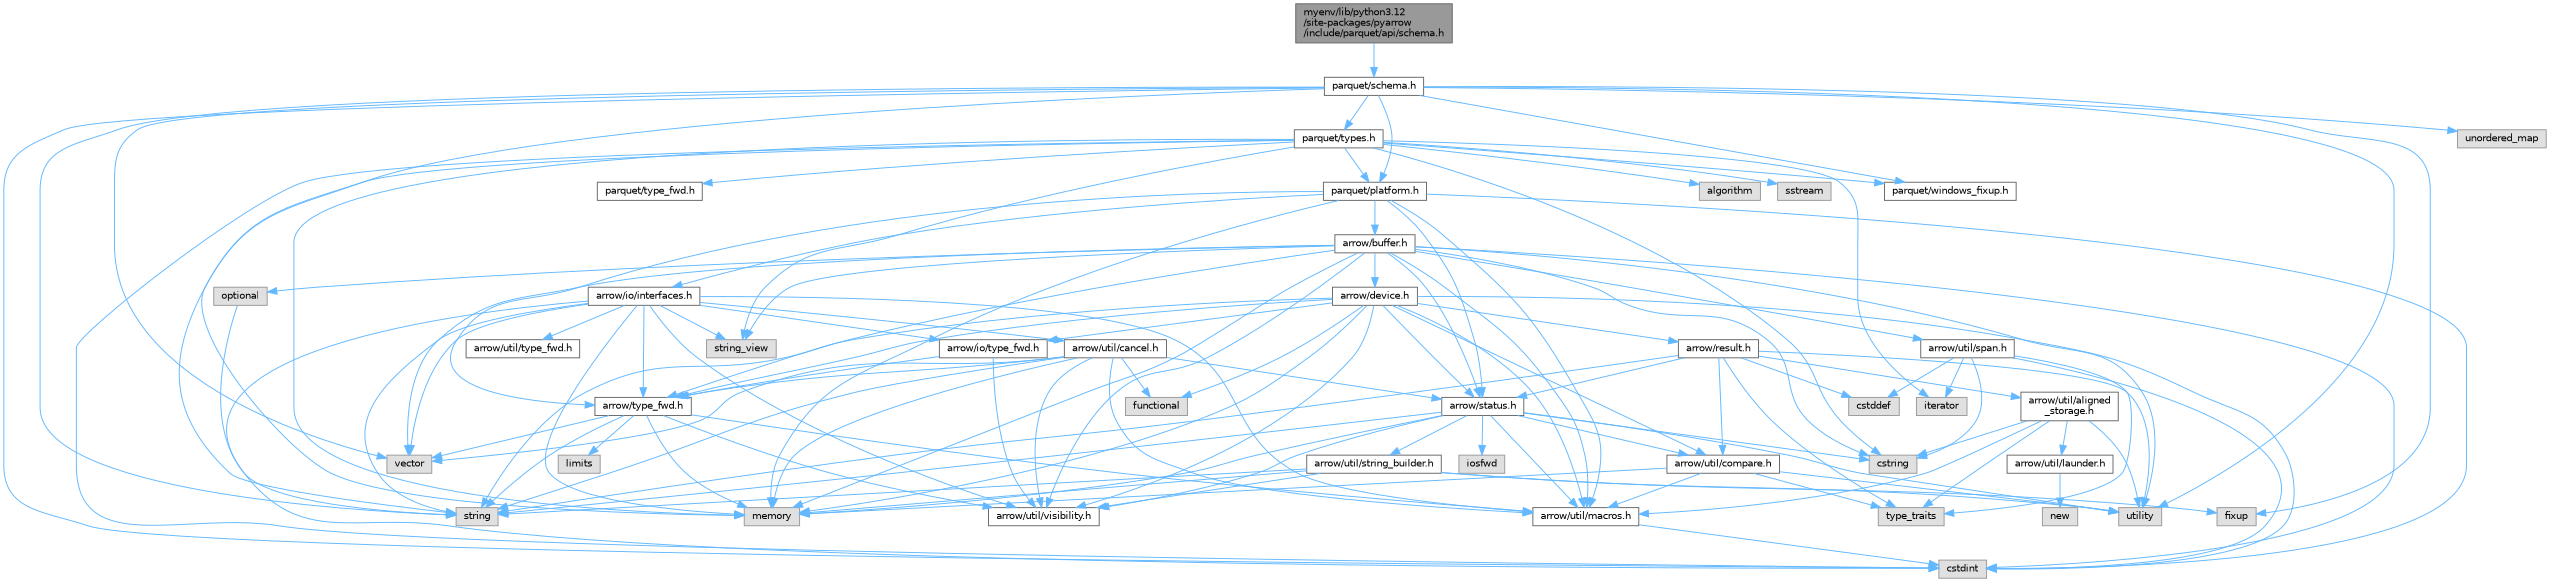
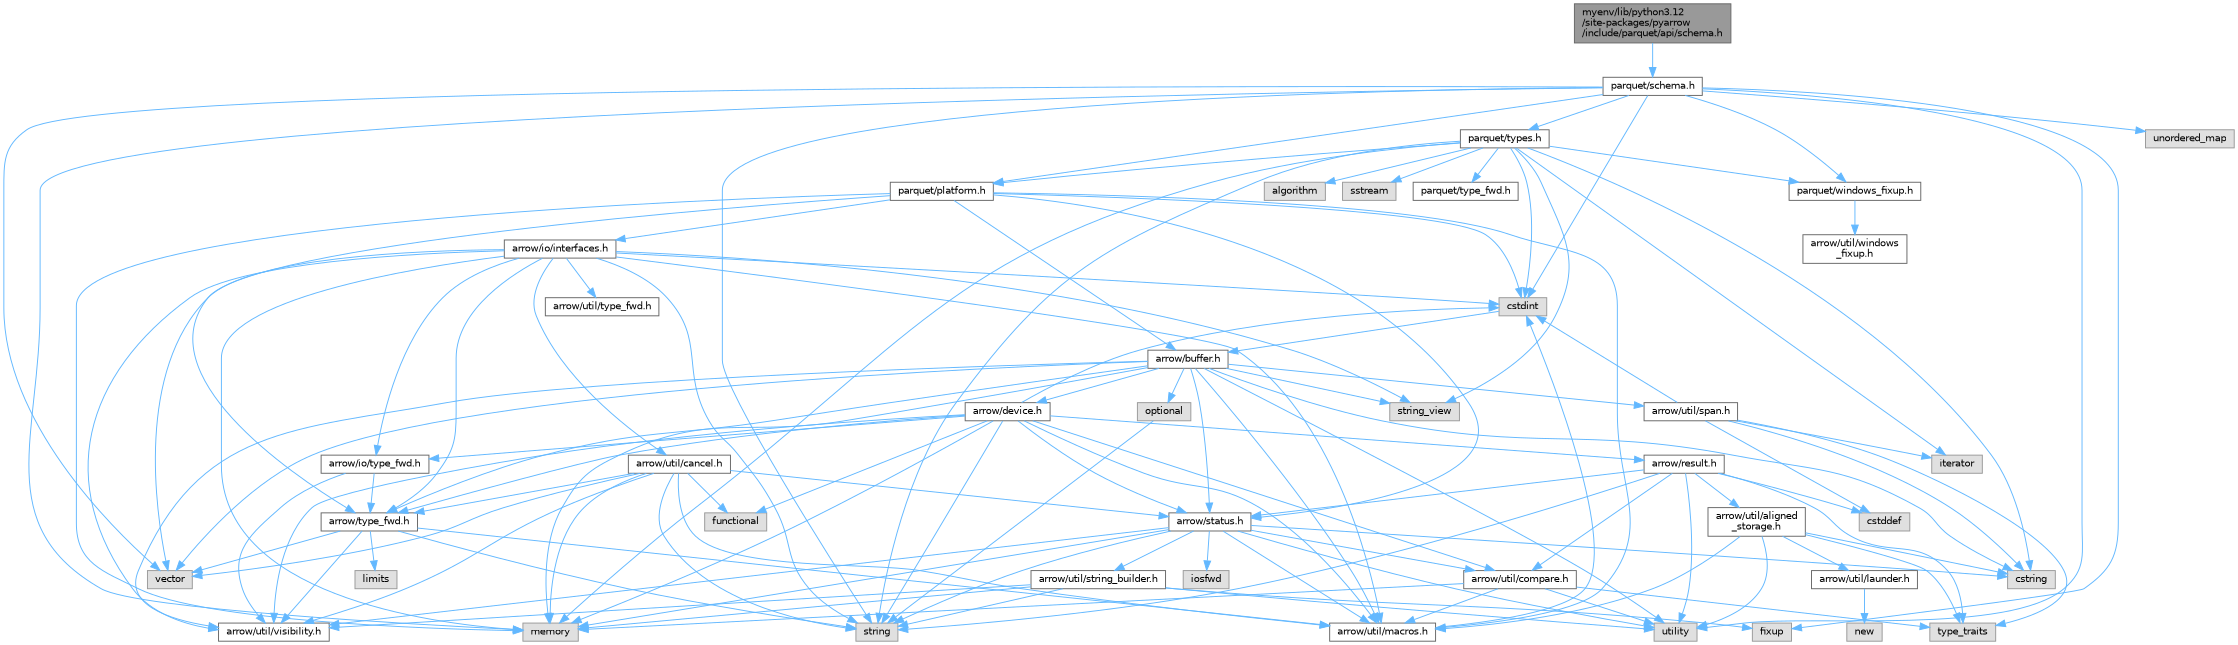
node "arrow/util/windows _fixup.h": added
edge "arrow/buffer.h" -> "cstdint": reversed
edge "arrow/type_fwd.h" -> "memory": removed
